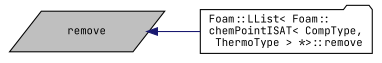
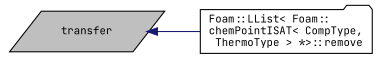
node "remove": label "remove" -> "transfer"
